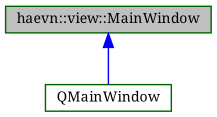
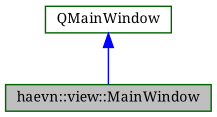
edge "QMainWindow" -> "haevn::view::MainWindow": reversed
